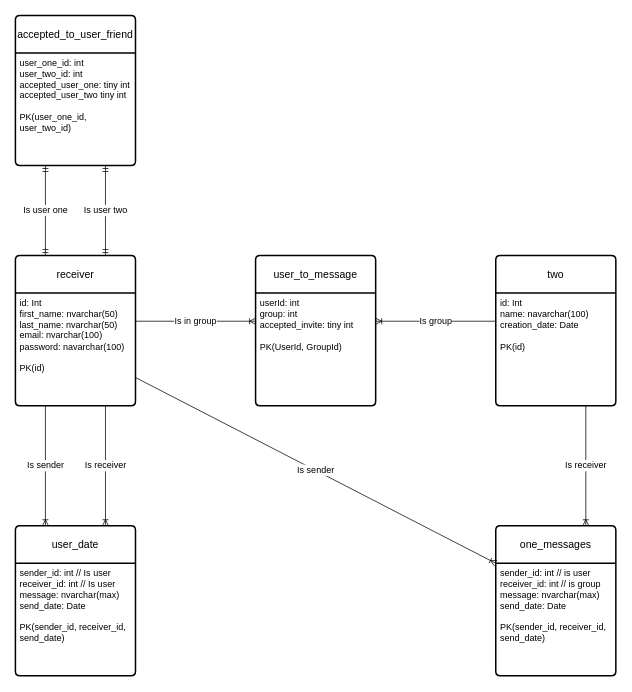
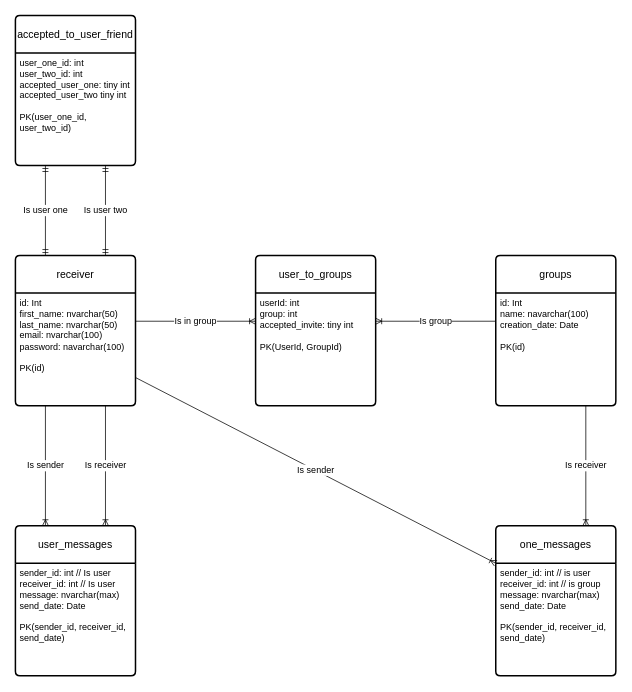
node "user_to_message": label "user_to_message" -> "user_to_groups"
node "two": label "two" -> "groups"
node "user_date": label "user_date" -> "user_messages"
